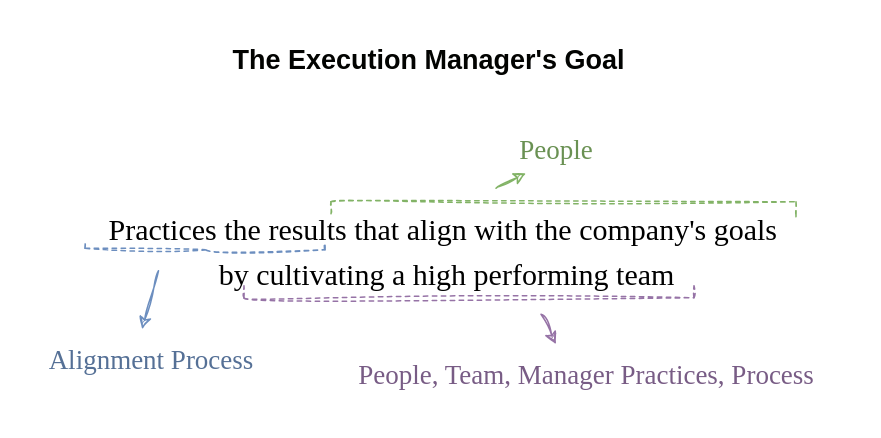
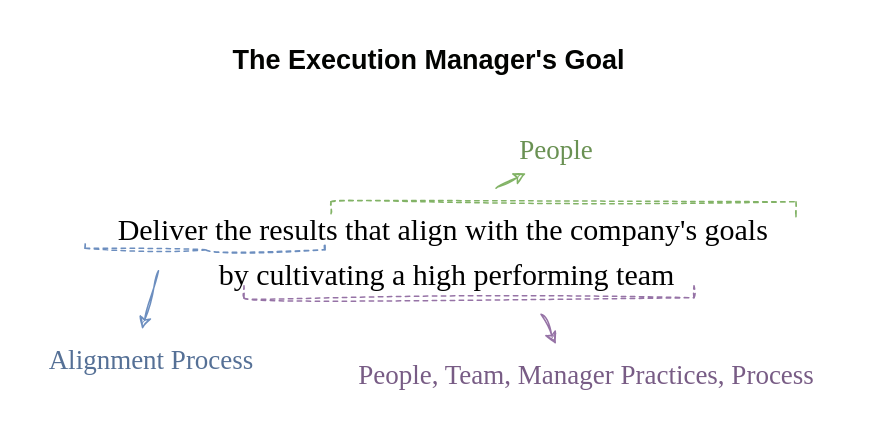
node "Practices the results that align with the company's goals by cultivating a high performing team": label "Practices the results that align with the company's goals by cultivating a high performing team" -> "Deliver the results that align with the company's goals by cultivating a high performing team"
